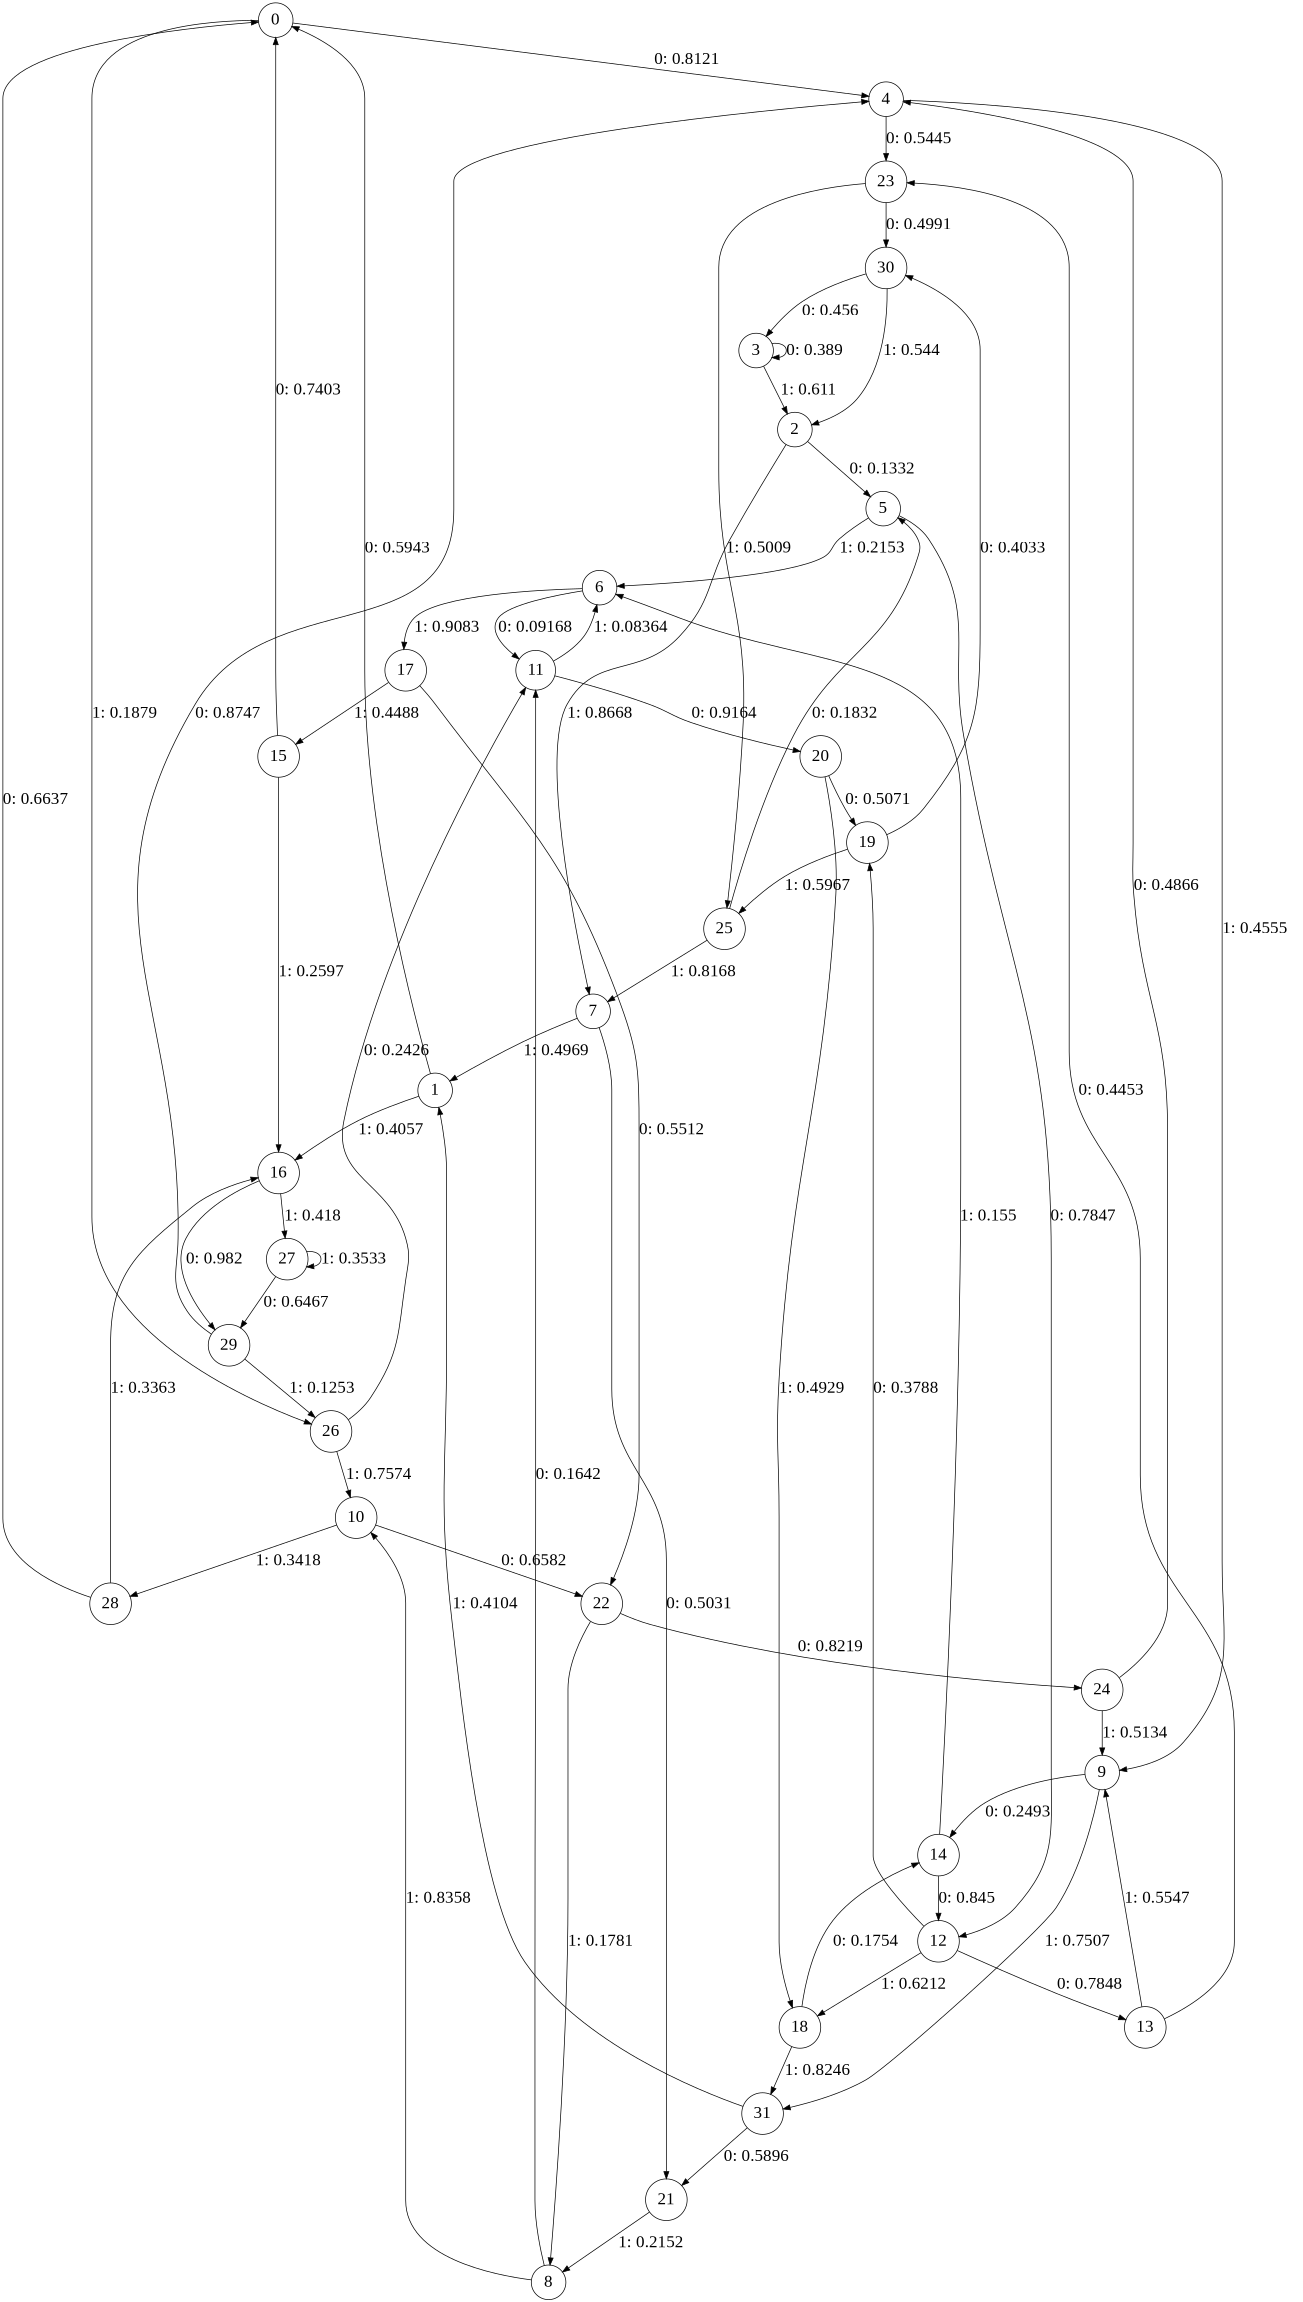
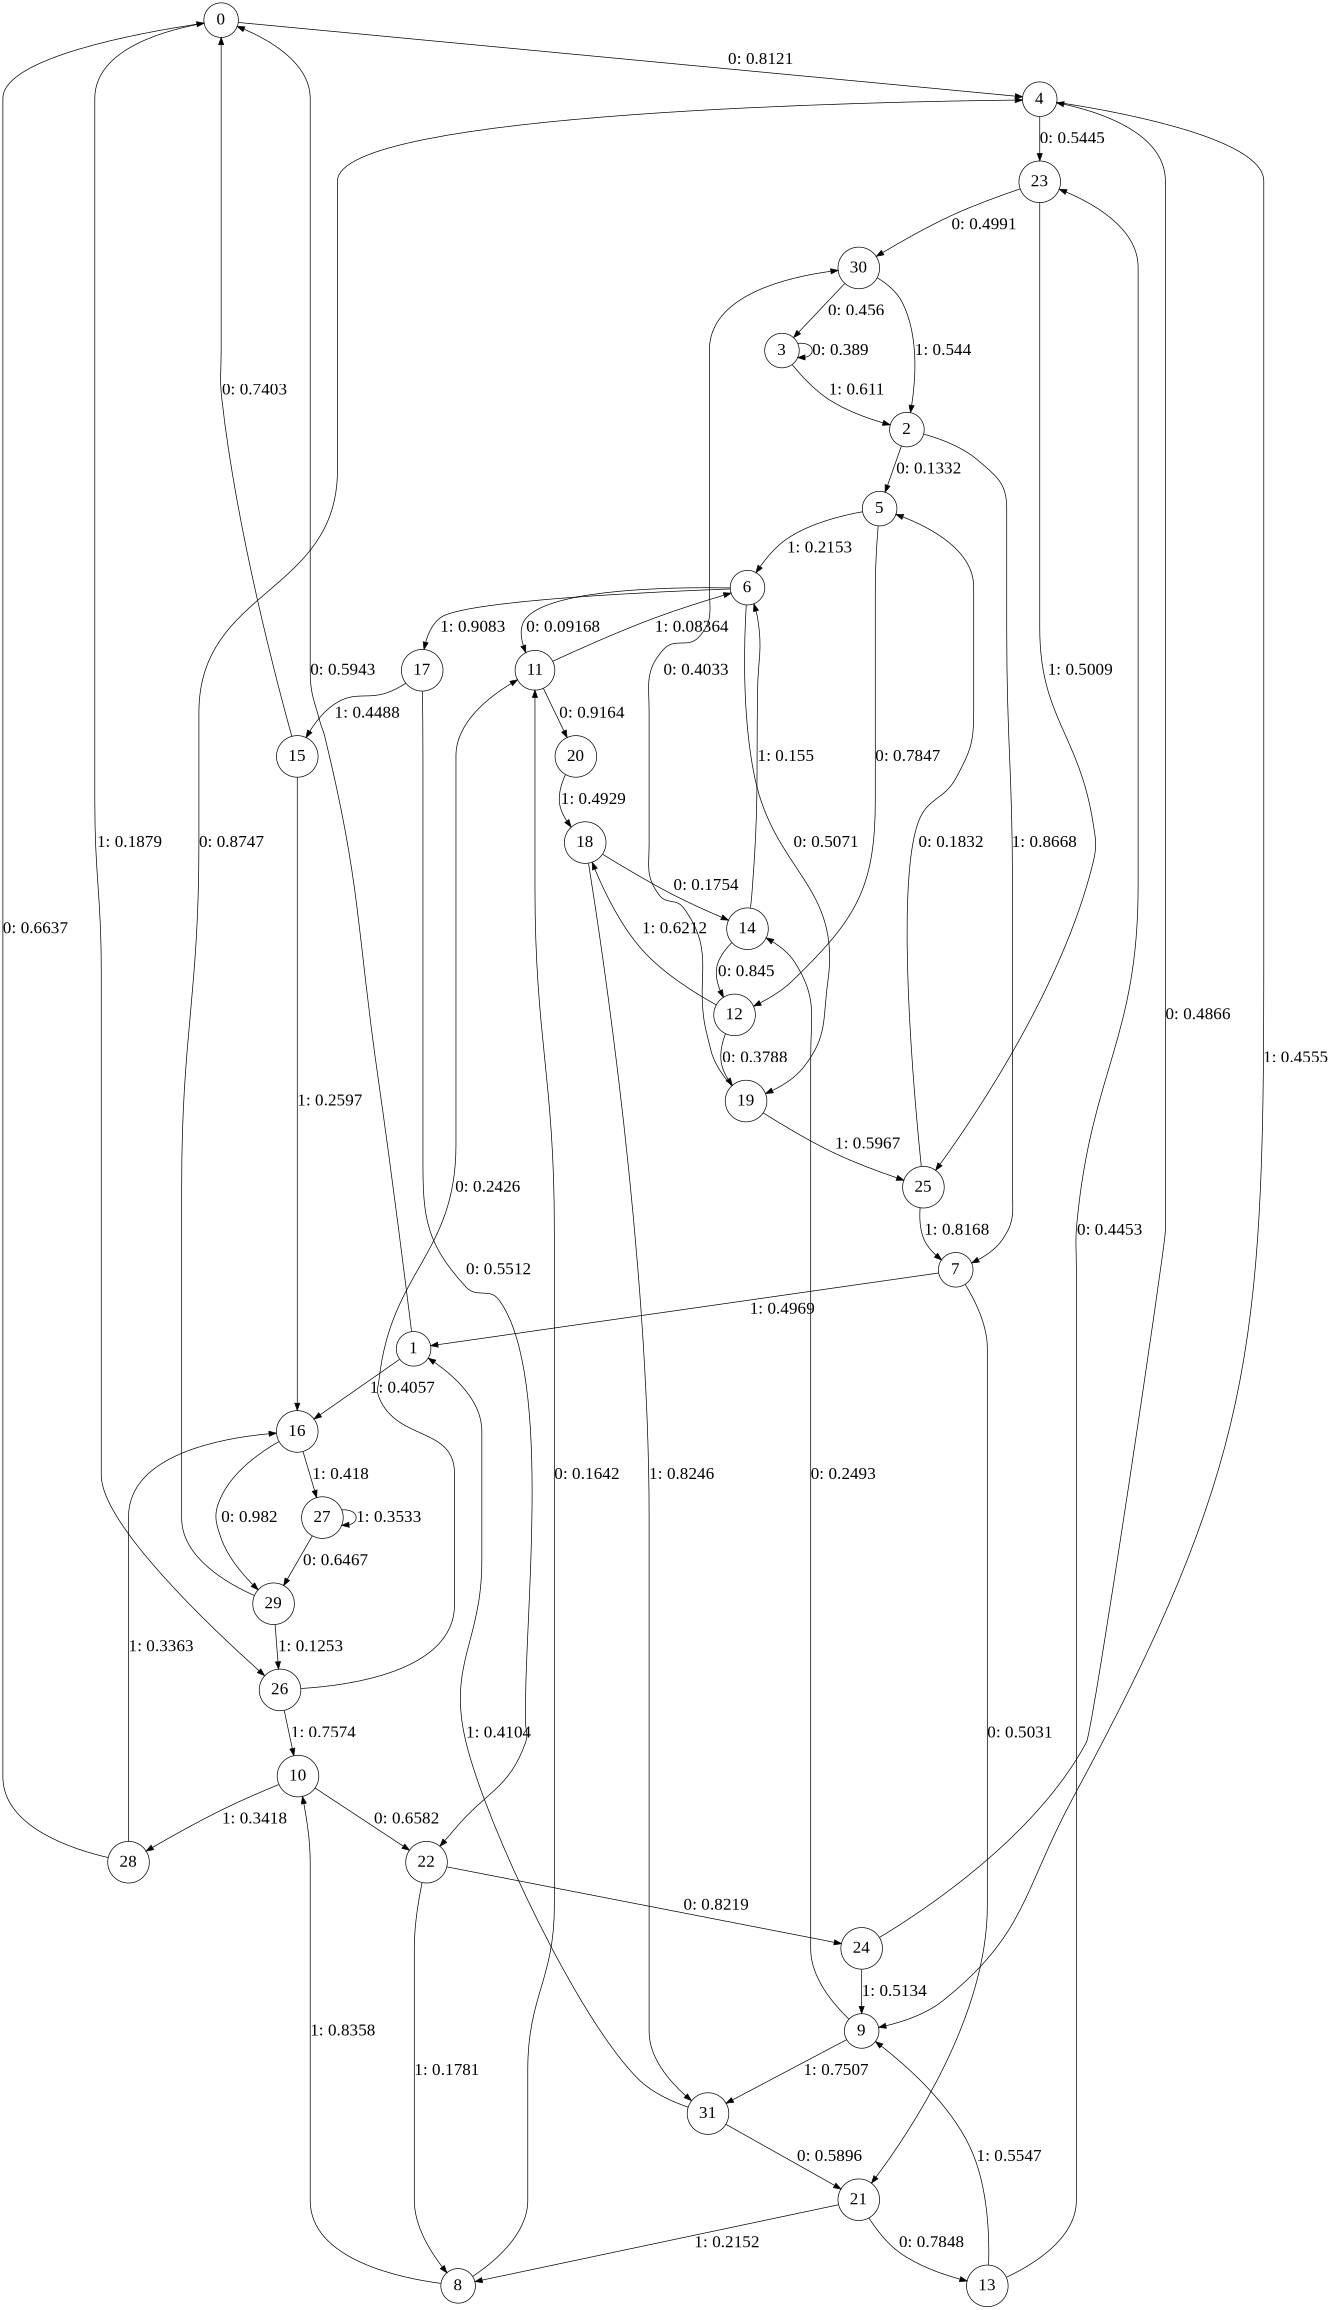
edge "20" -> "19": now "6" -> "19"
edge "12" -> "13": now "21" -> "13"
